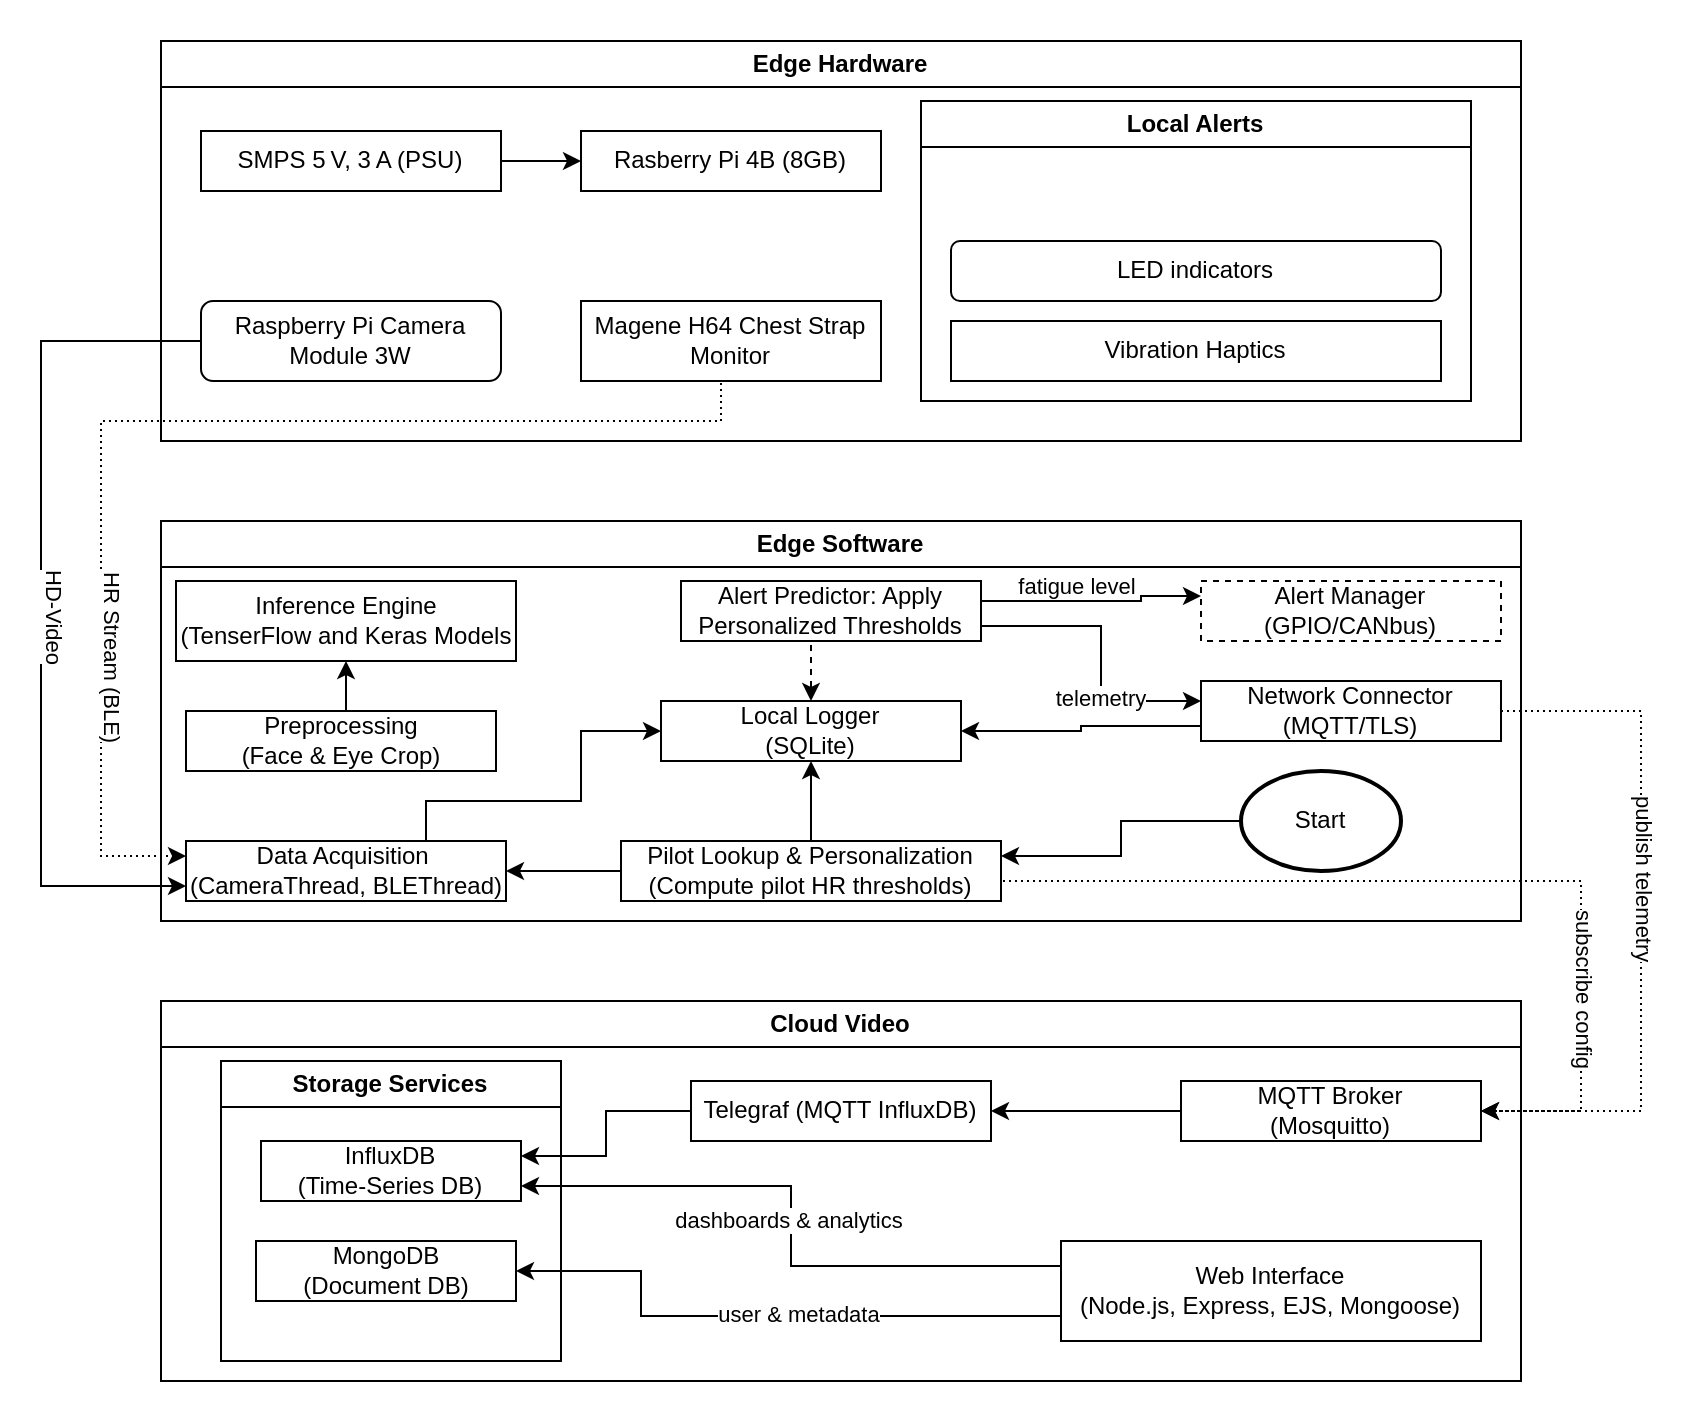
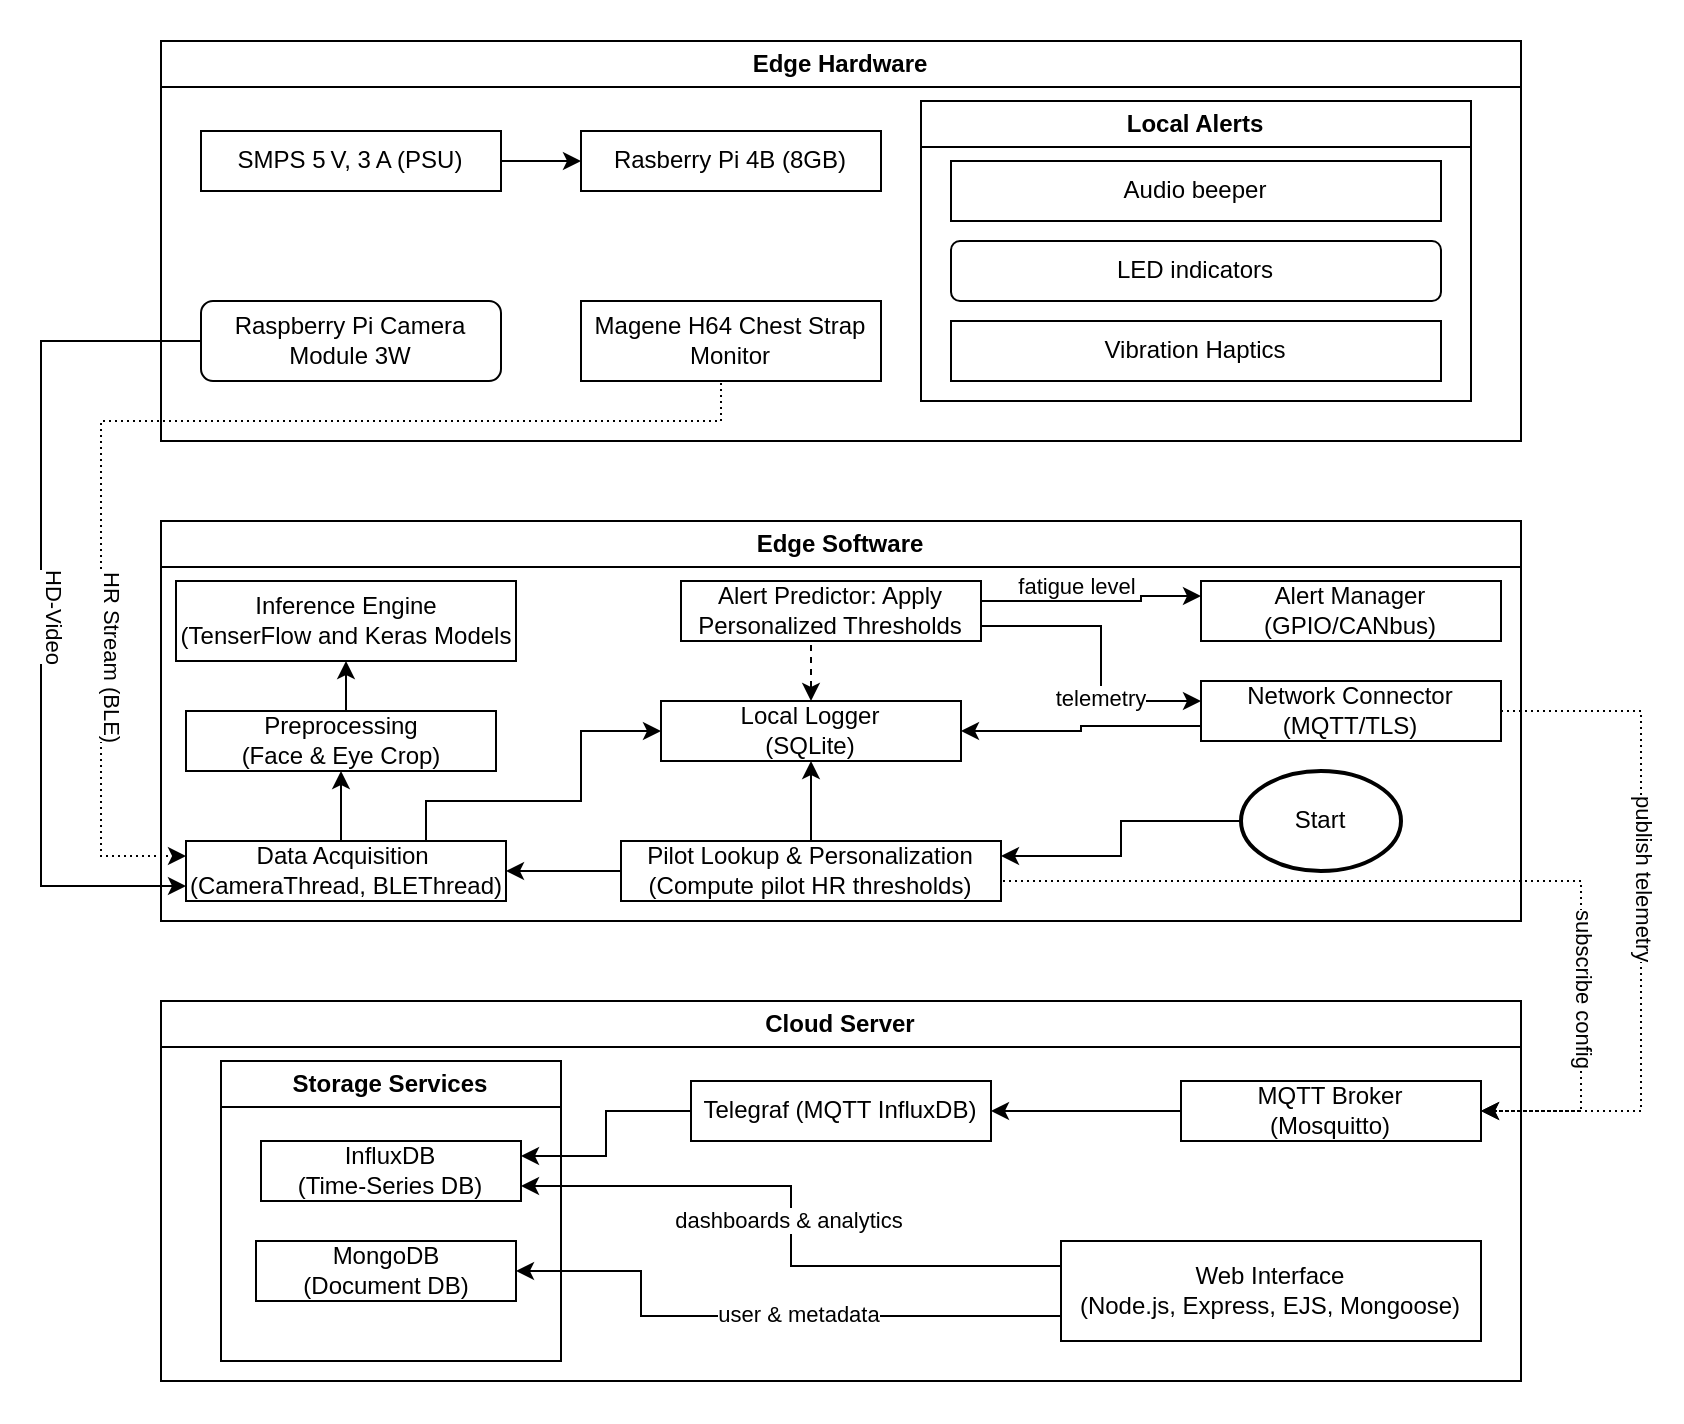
node "Audio beeper": added
node "Alert Manager (GPIO/CANbus)": style dashed -> solid
edge "Data Acquisition (CameraThread, BLEThread)" -> "Preprocessing (Face & Eye Crop)": added
node "Cloud Video": label "Cloud Video" -> "Cloud Server"
